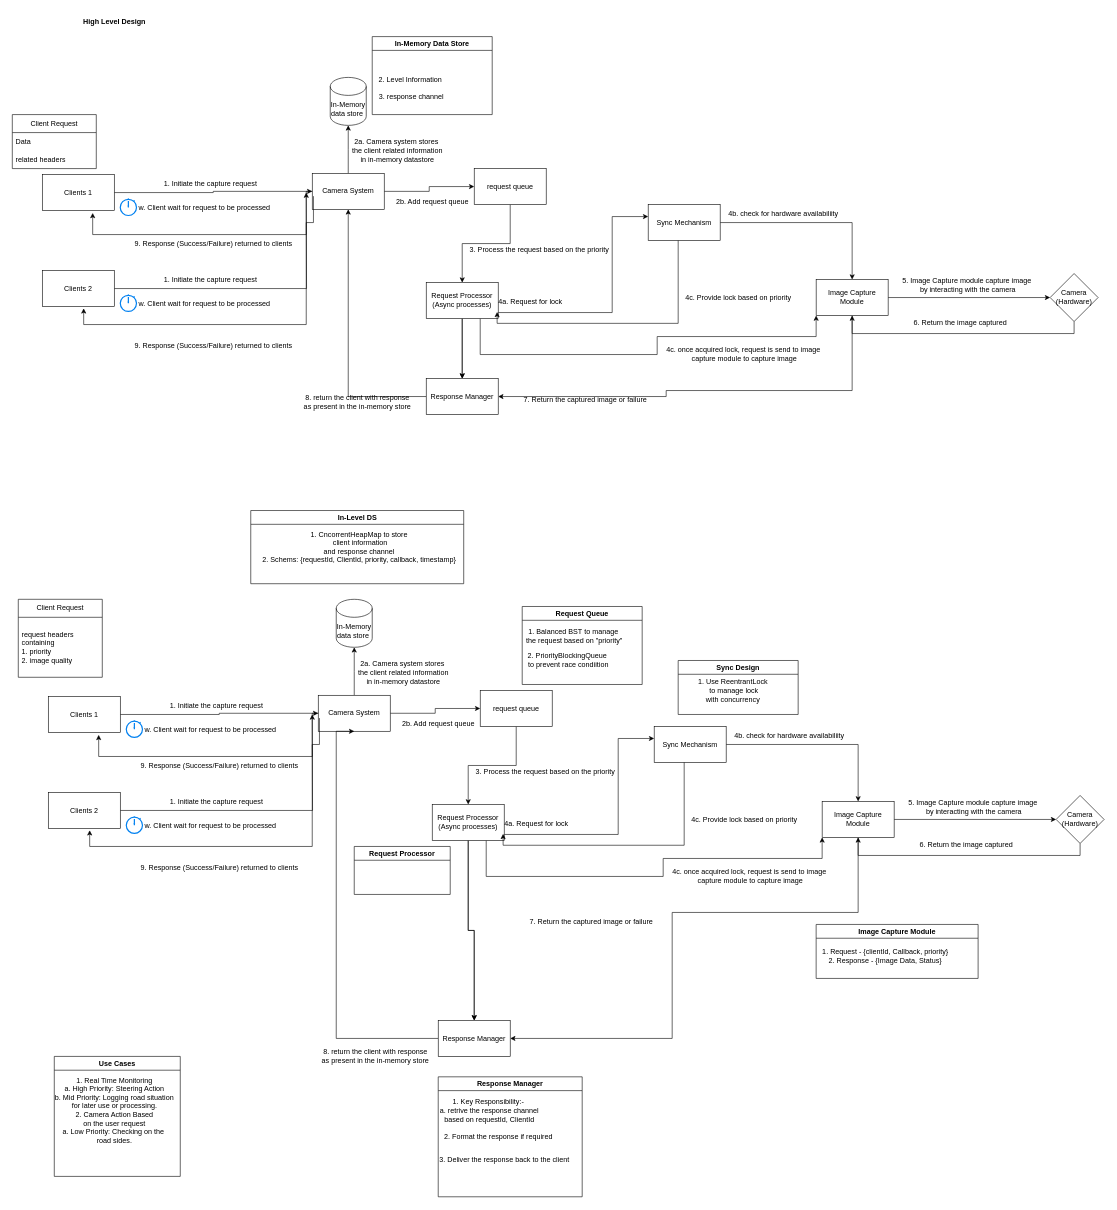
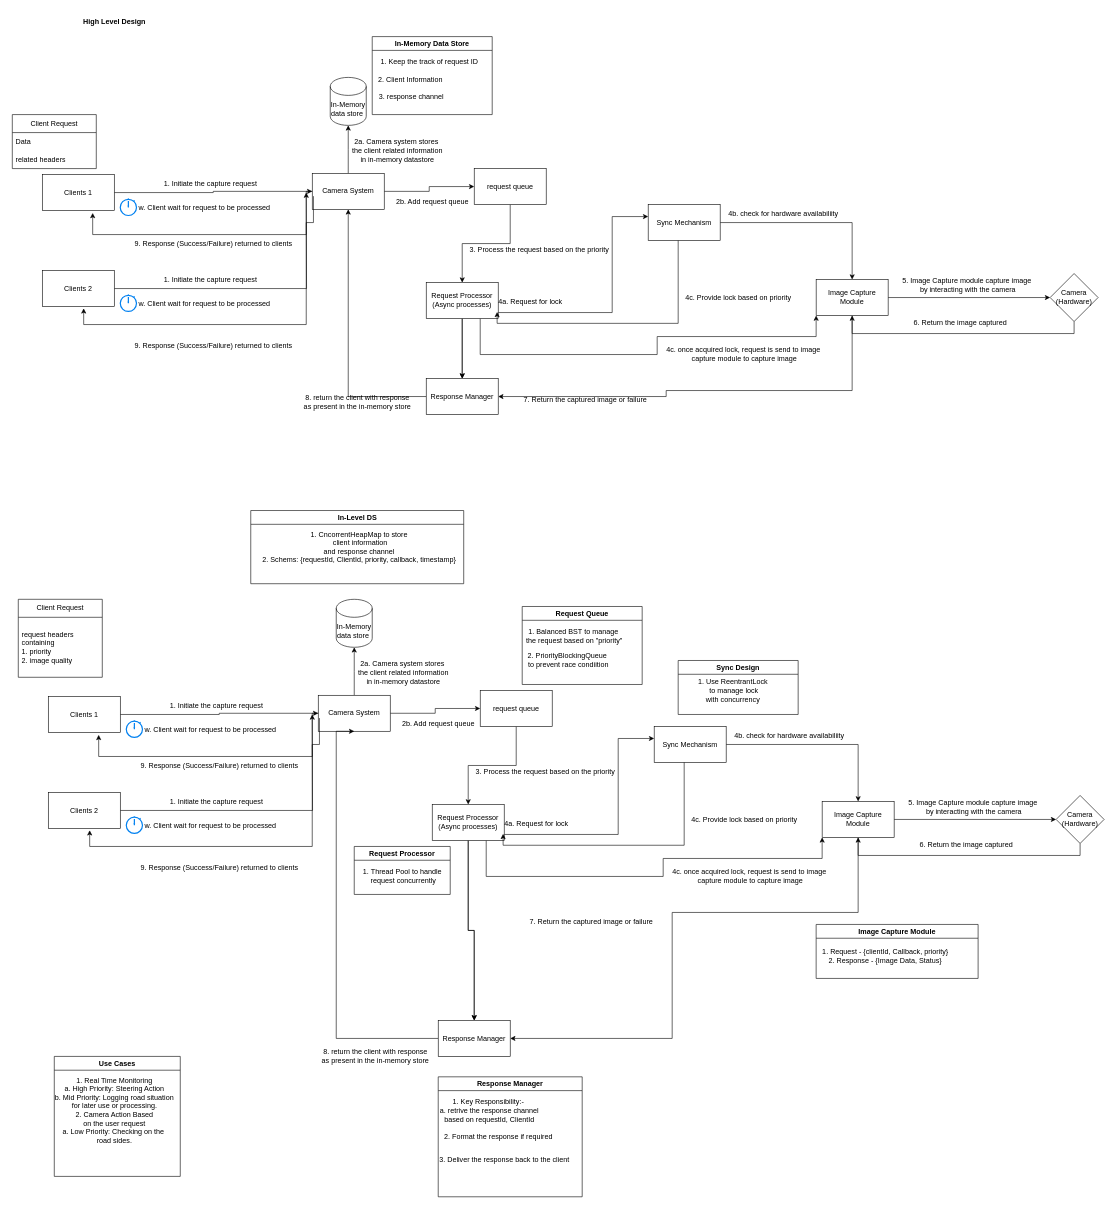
node "1. Keep the track of request ID": added
node "2. Level Information": label "2. Level Information" -> "2. Client Information"
node "1. Thread Pool to handle request concurrently": added
